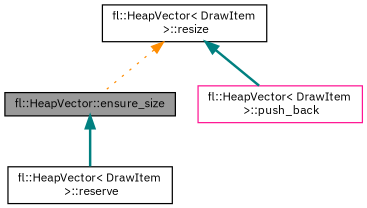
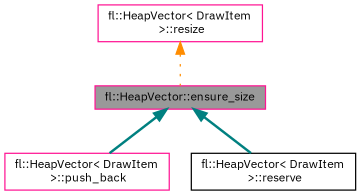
node "fl::HeapVector< DrawItem >::resize": color black -> deeppink
edge "fl::HeapVector< DrawItem >::push_back" -> "fl::HeapVector< DrawItem >::resize": now "fl::HeapVector< DrawItem >::push_back" -> "fl::HeapVector::ensure_size"
node "fl::HeapVector::ensure_size": color black -> deeppink
